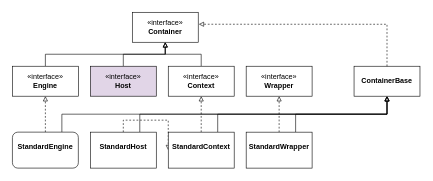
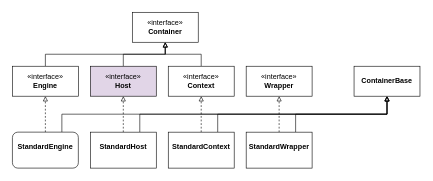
edge "ContainerBase" -> "«interface» Container": removed
edge "StandardHost" -> "StandardContext": now "StandardHost" -> "«interface» Host"
